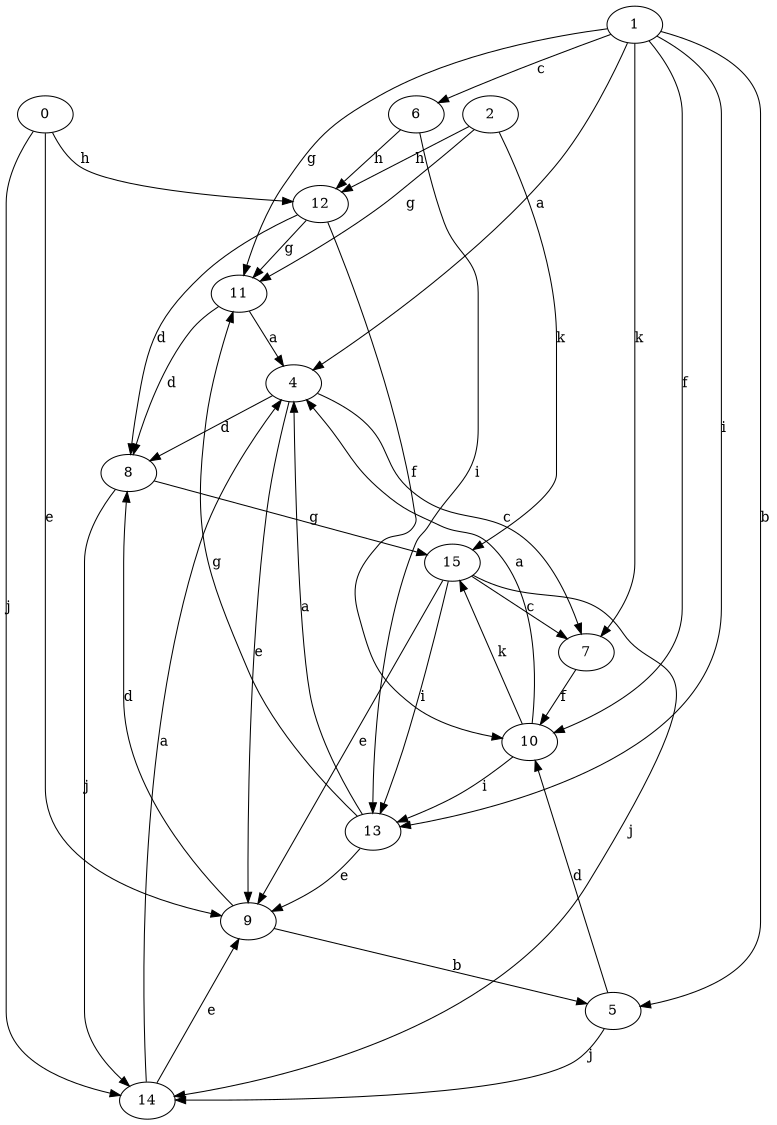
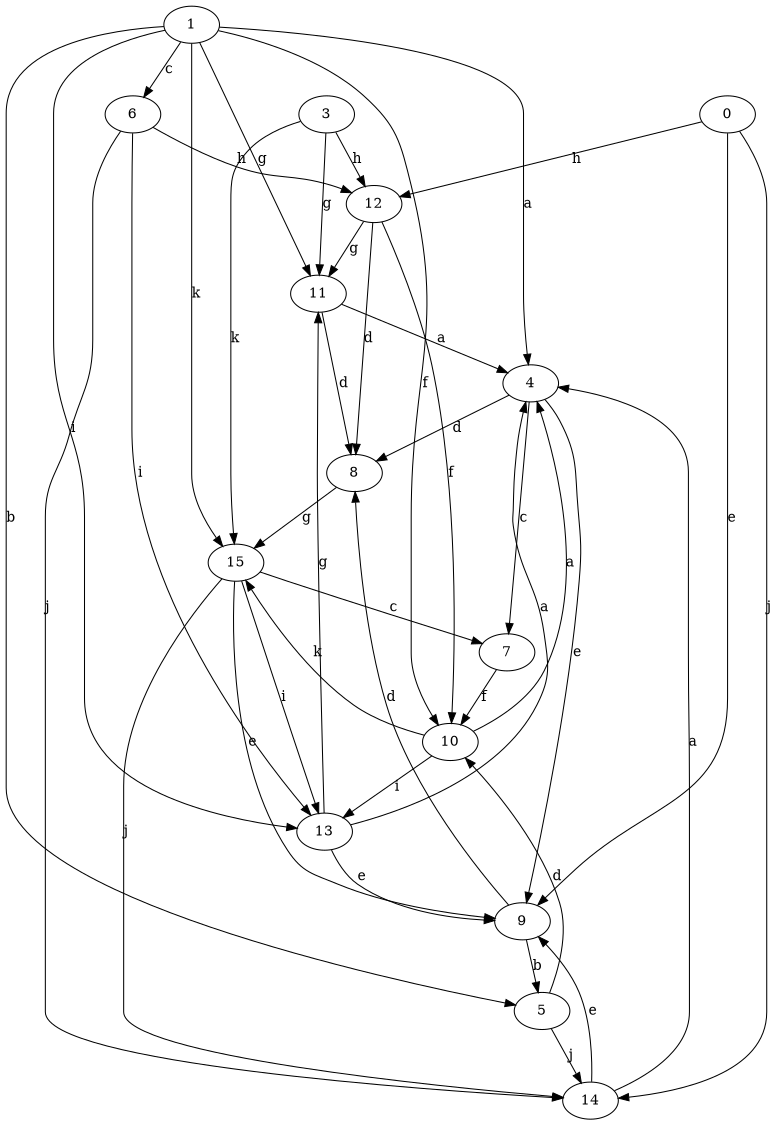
node "2": label "2" -> "3"
edge "1" -> "7": now "1" -> "15"
edge "8" -> "14": now "6" -> "14"
